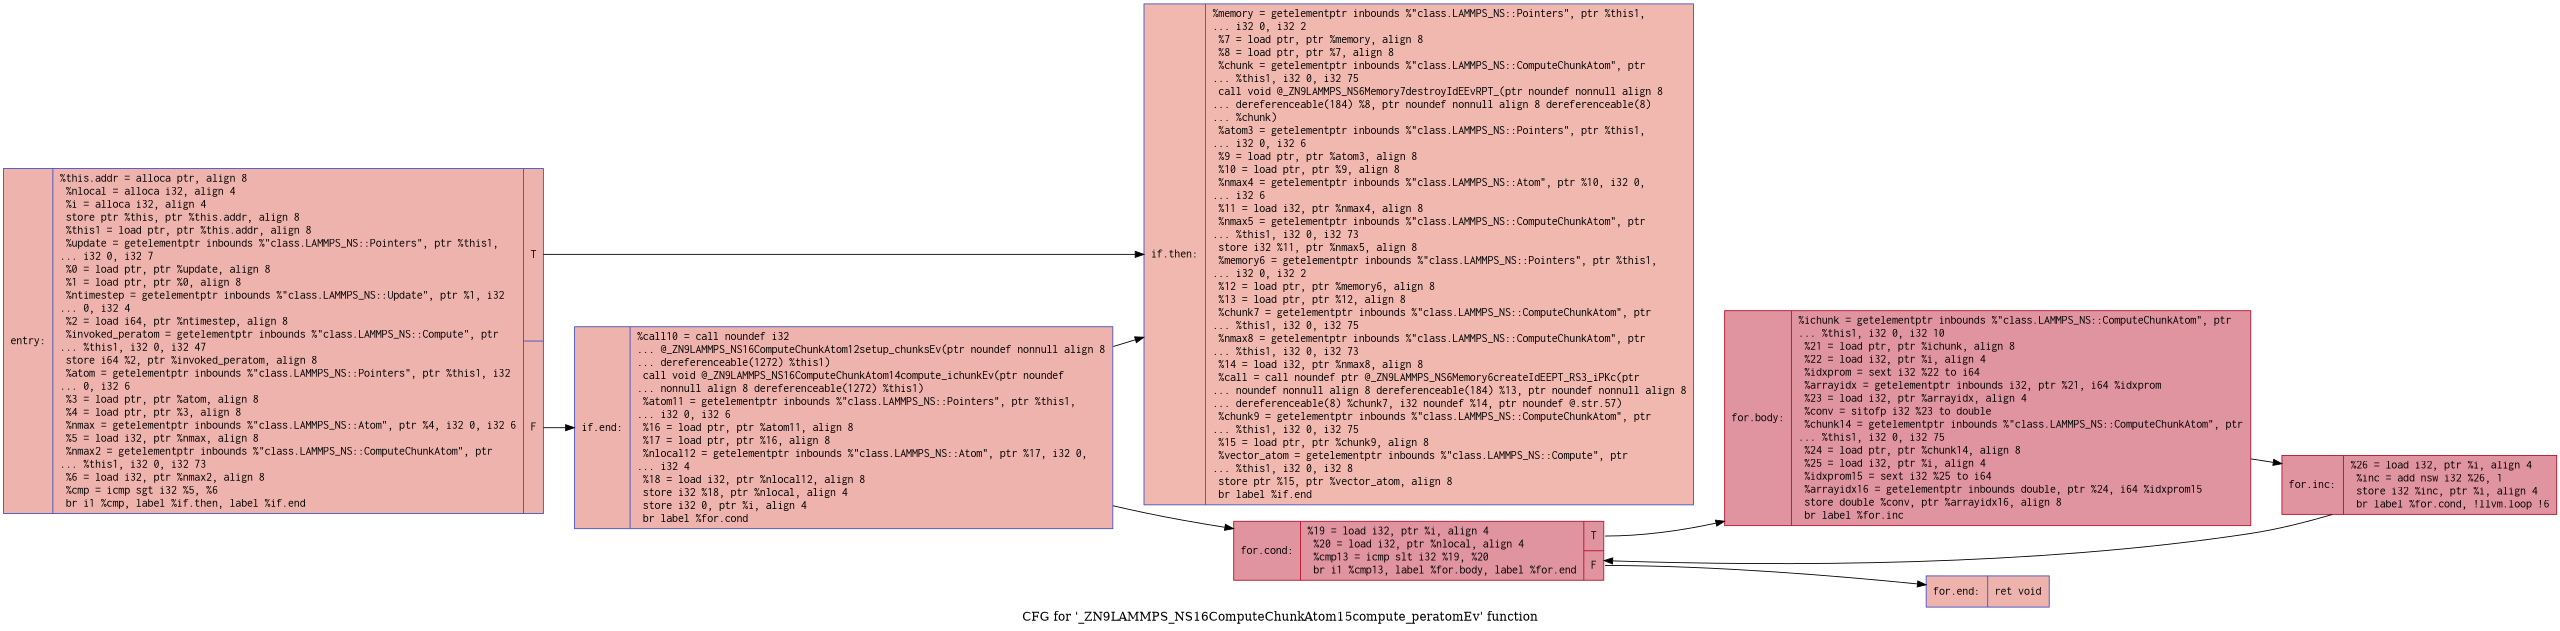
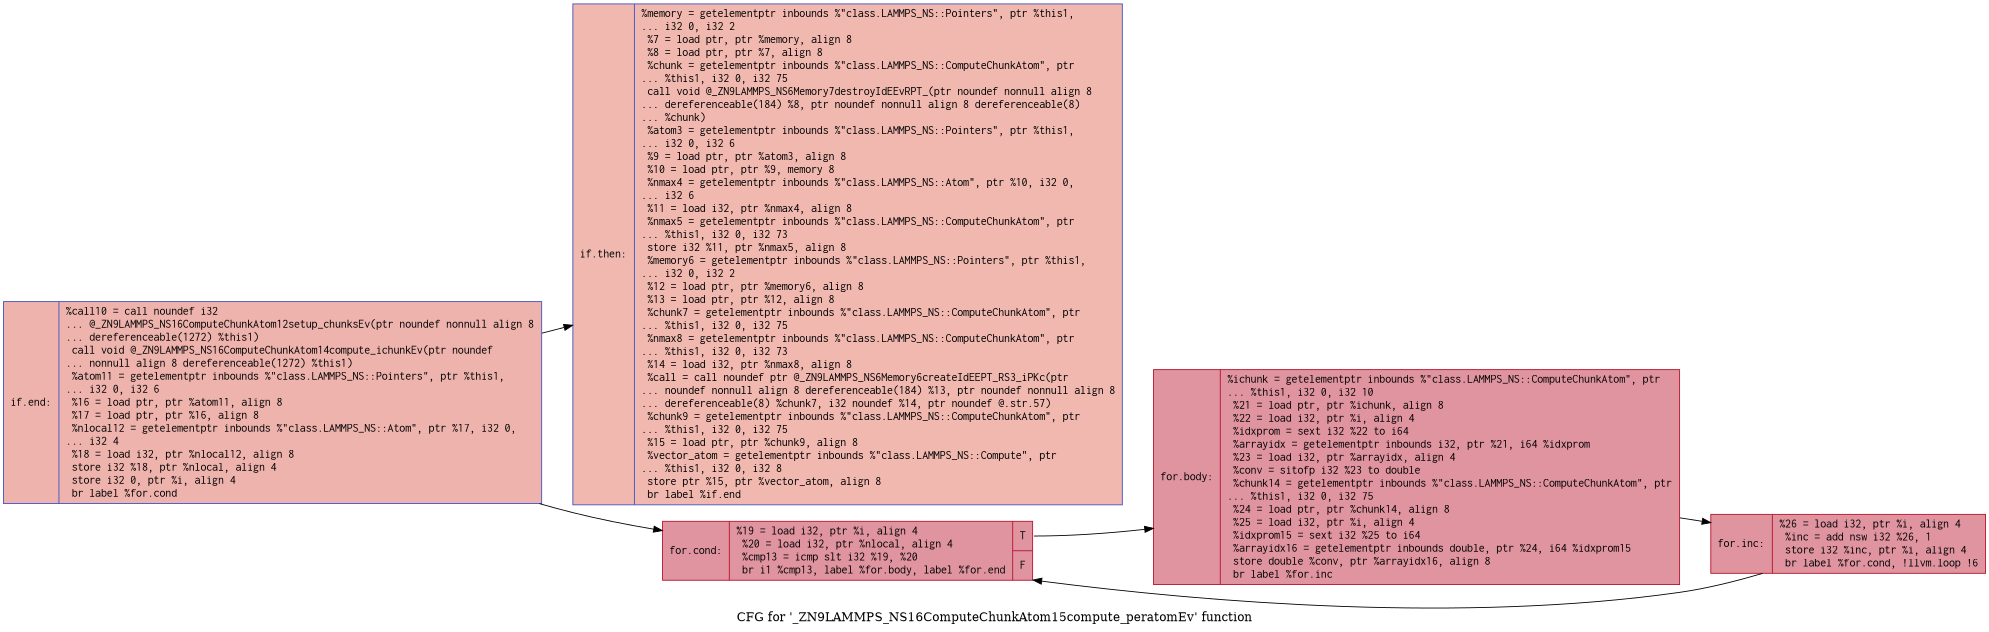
node "if.then:": text "%10 = load ptr, ptr %9, align 8" -> "%10 = load ptr, ptr %9, memory 8"
node "entry:": removed
node "for.end:": removed
